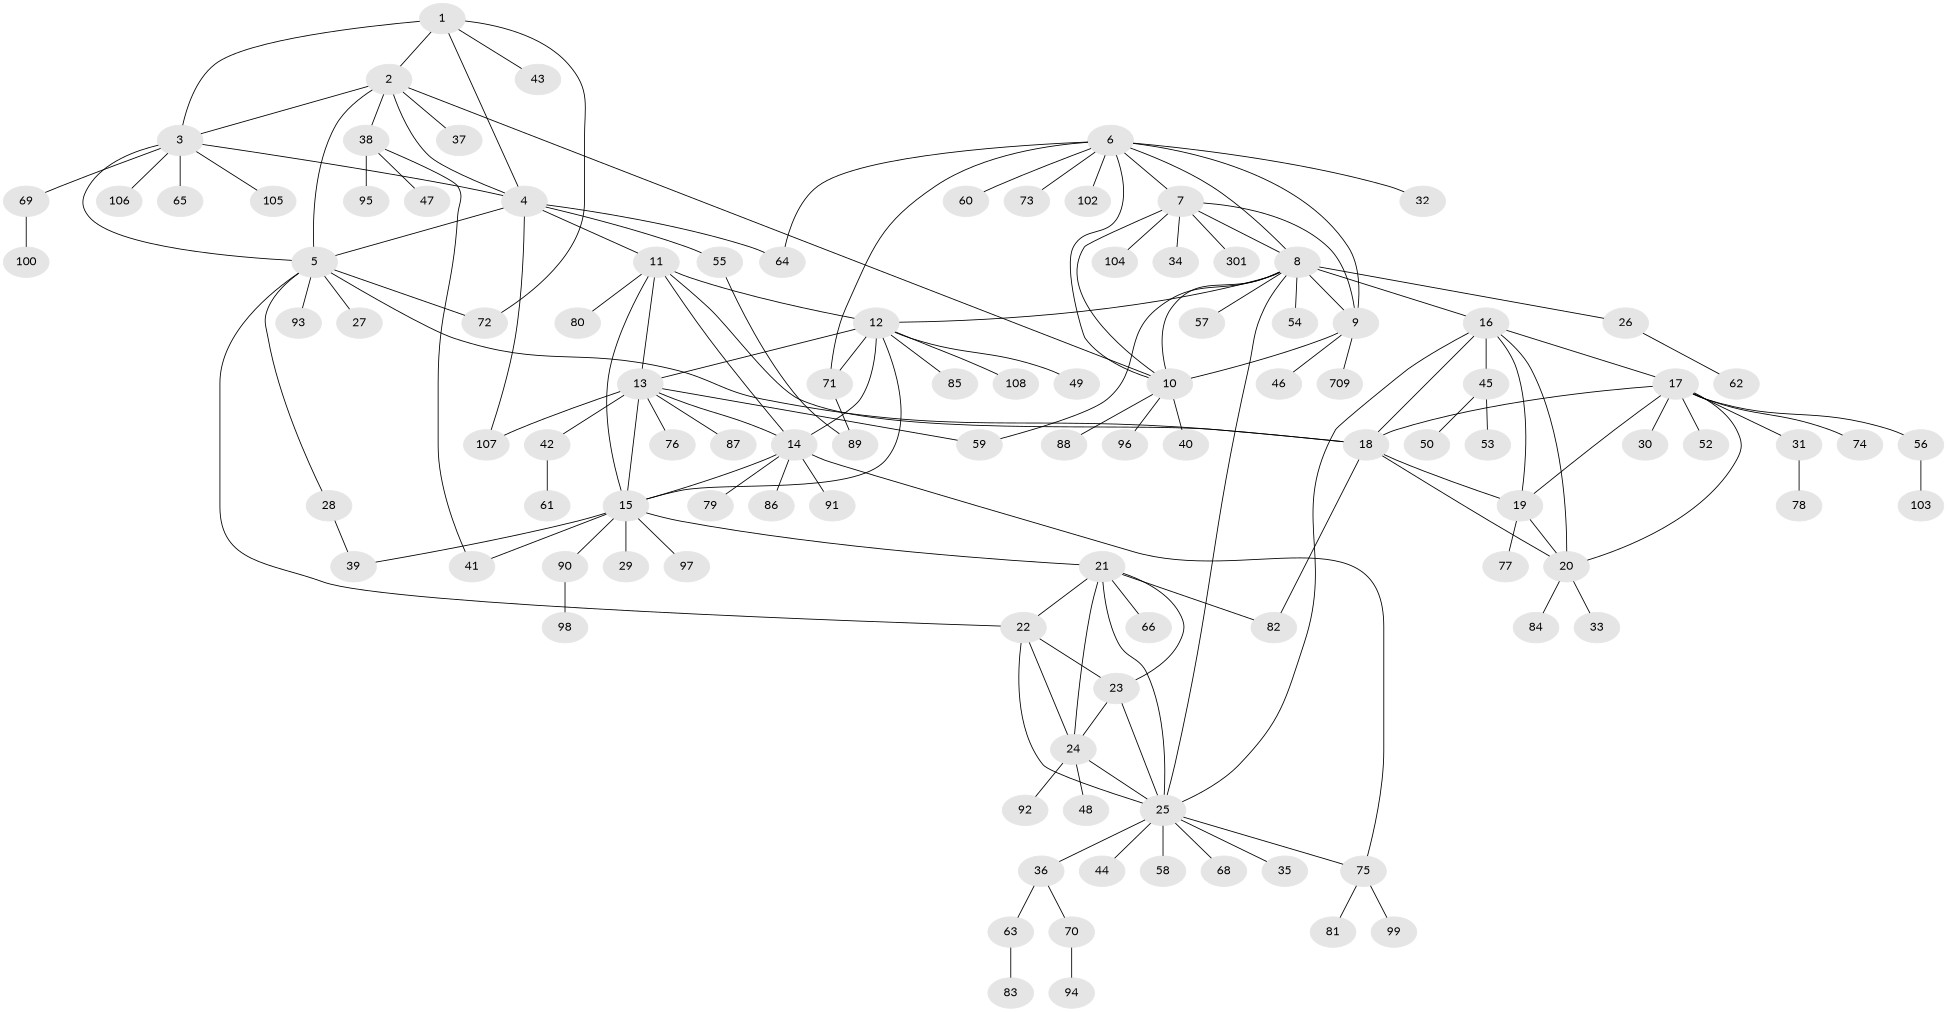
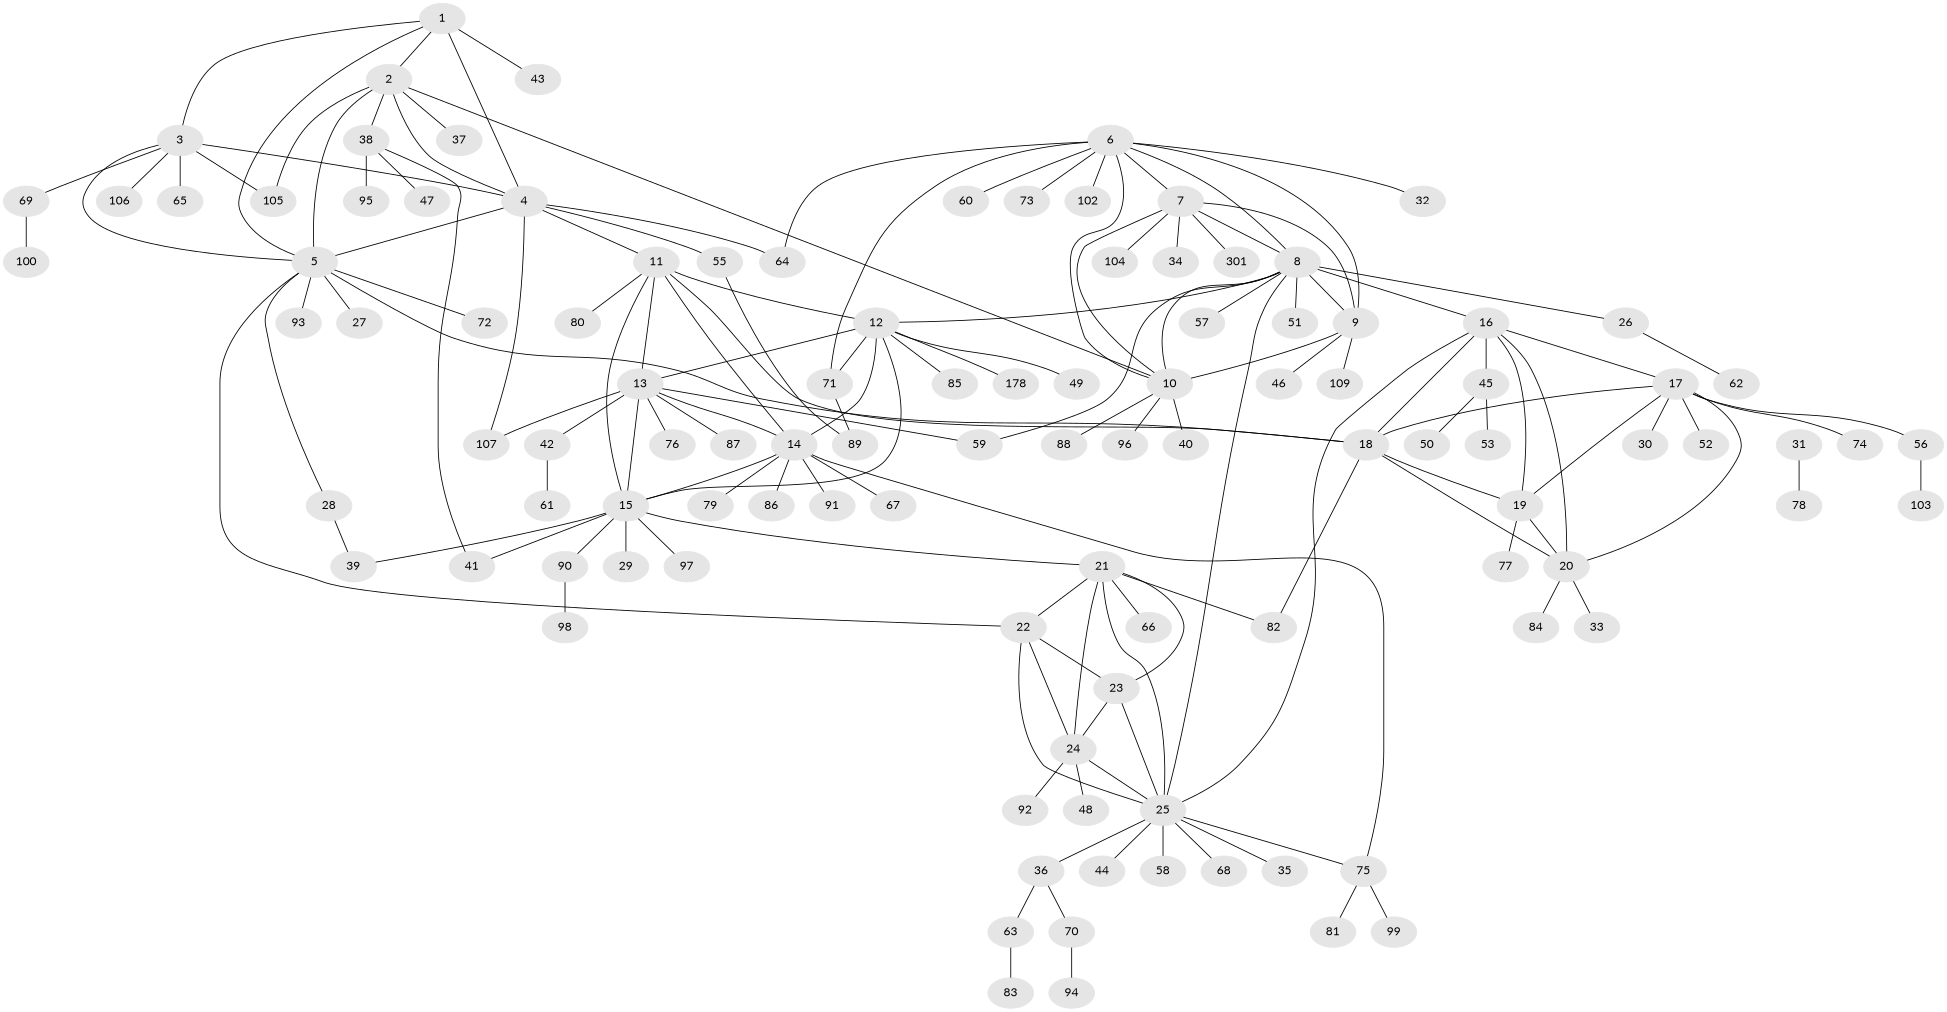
edge "2" -- "3": now "2" -- "105"
edge "1" -- "72": now "1" -- "5"
node "54": label "54" -> "51"
node "108": label "108" -> "178"
node "709": label "709" -> "109"
edge "17" -- "31": removed
node "67": added
